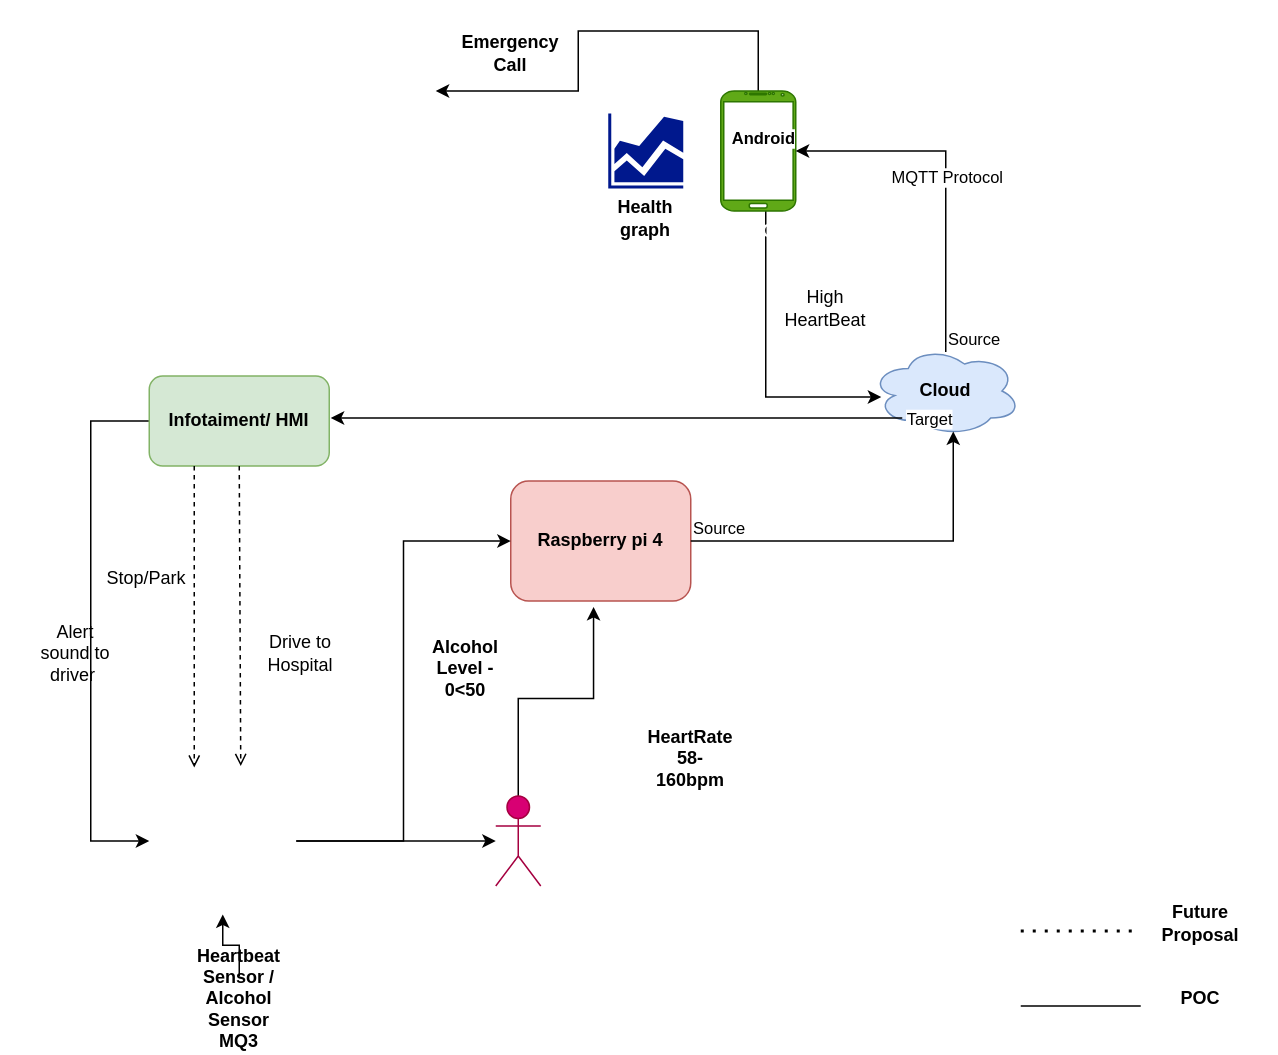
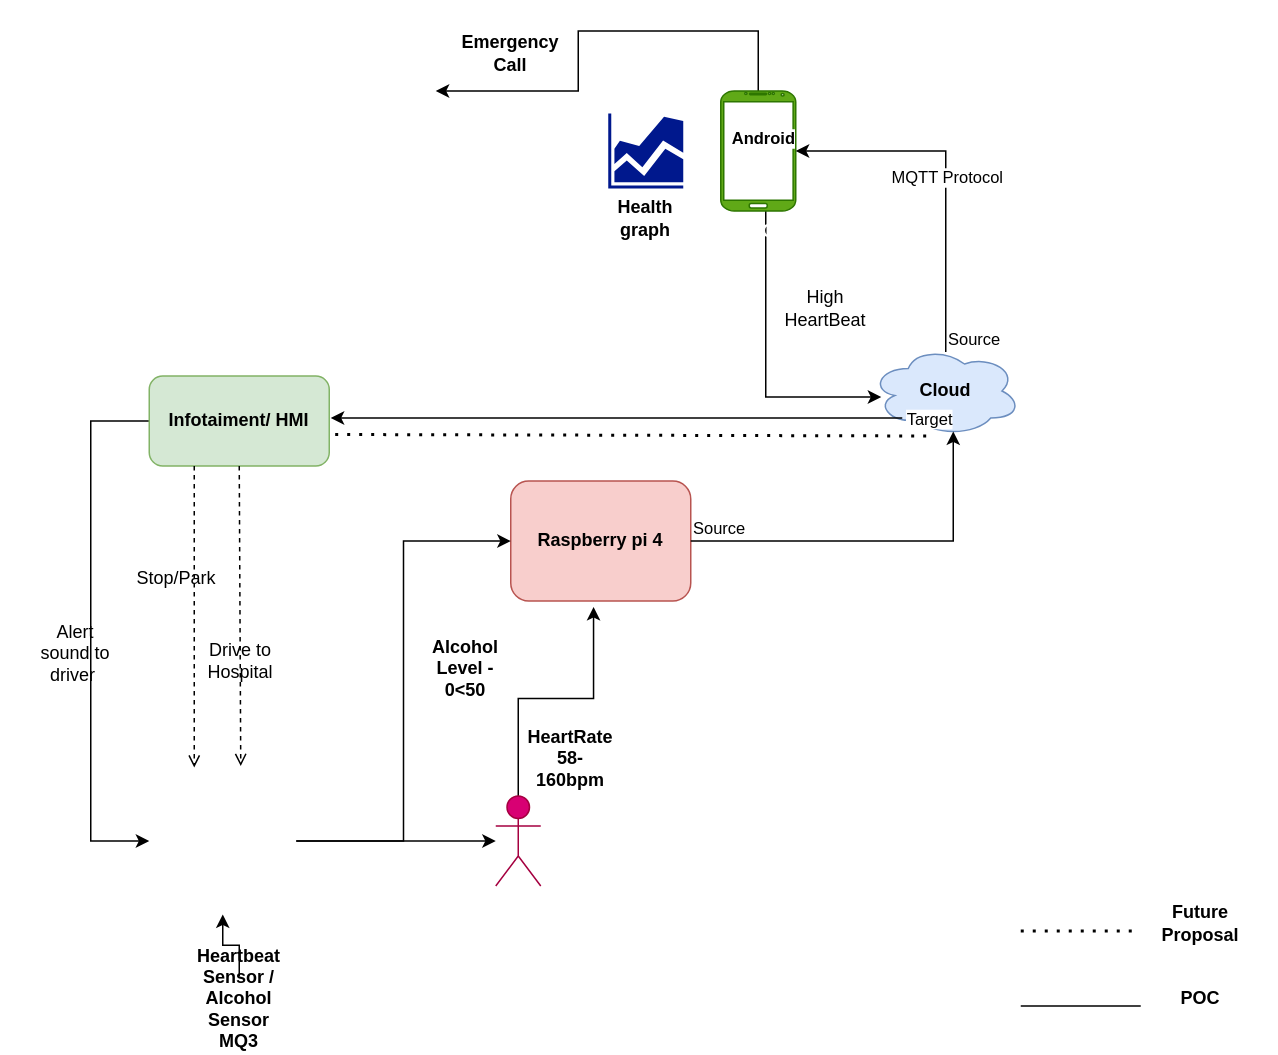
edge "Cloud" -- "Infotaiment/ HMI": added
node "Stop/Park": moved (149, 578) -> (179, 578)
node "Drive to Hospital": moved (301, 653) -> (241, 661)
node "HeartRate 58-160bpm": moved (691, 758) -> (571, 758)
